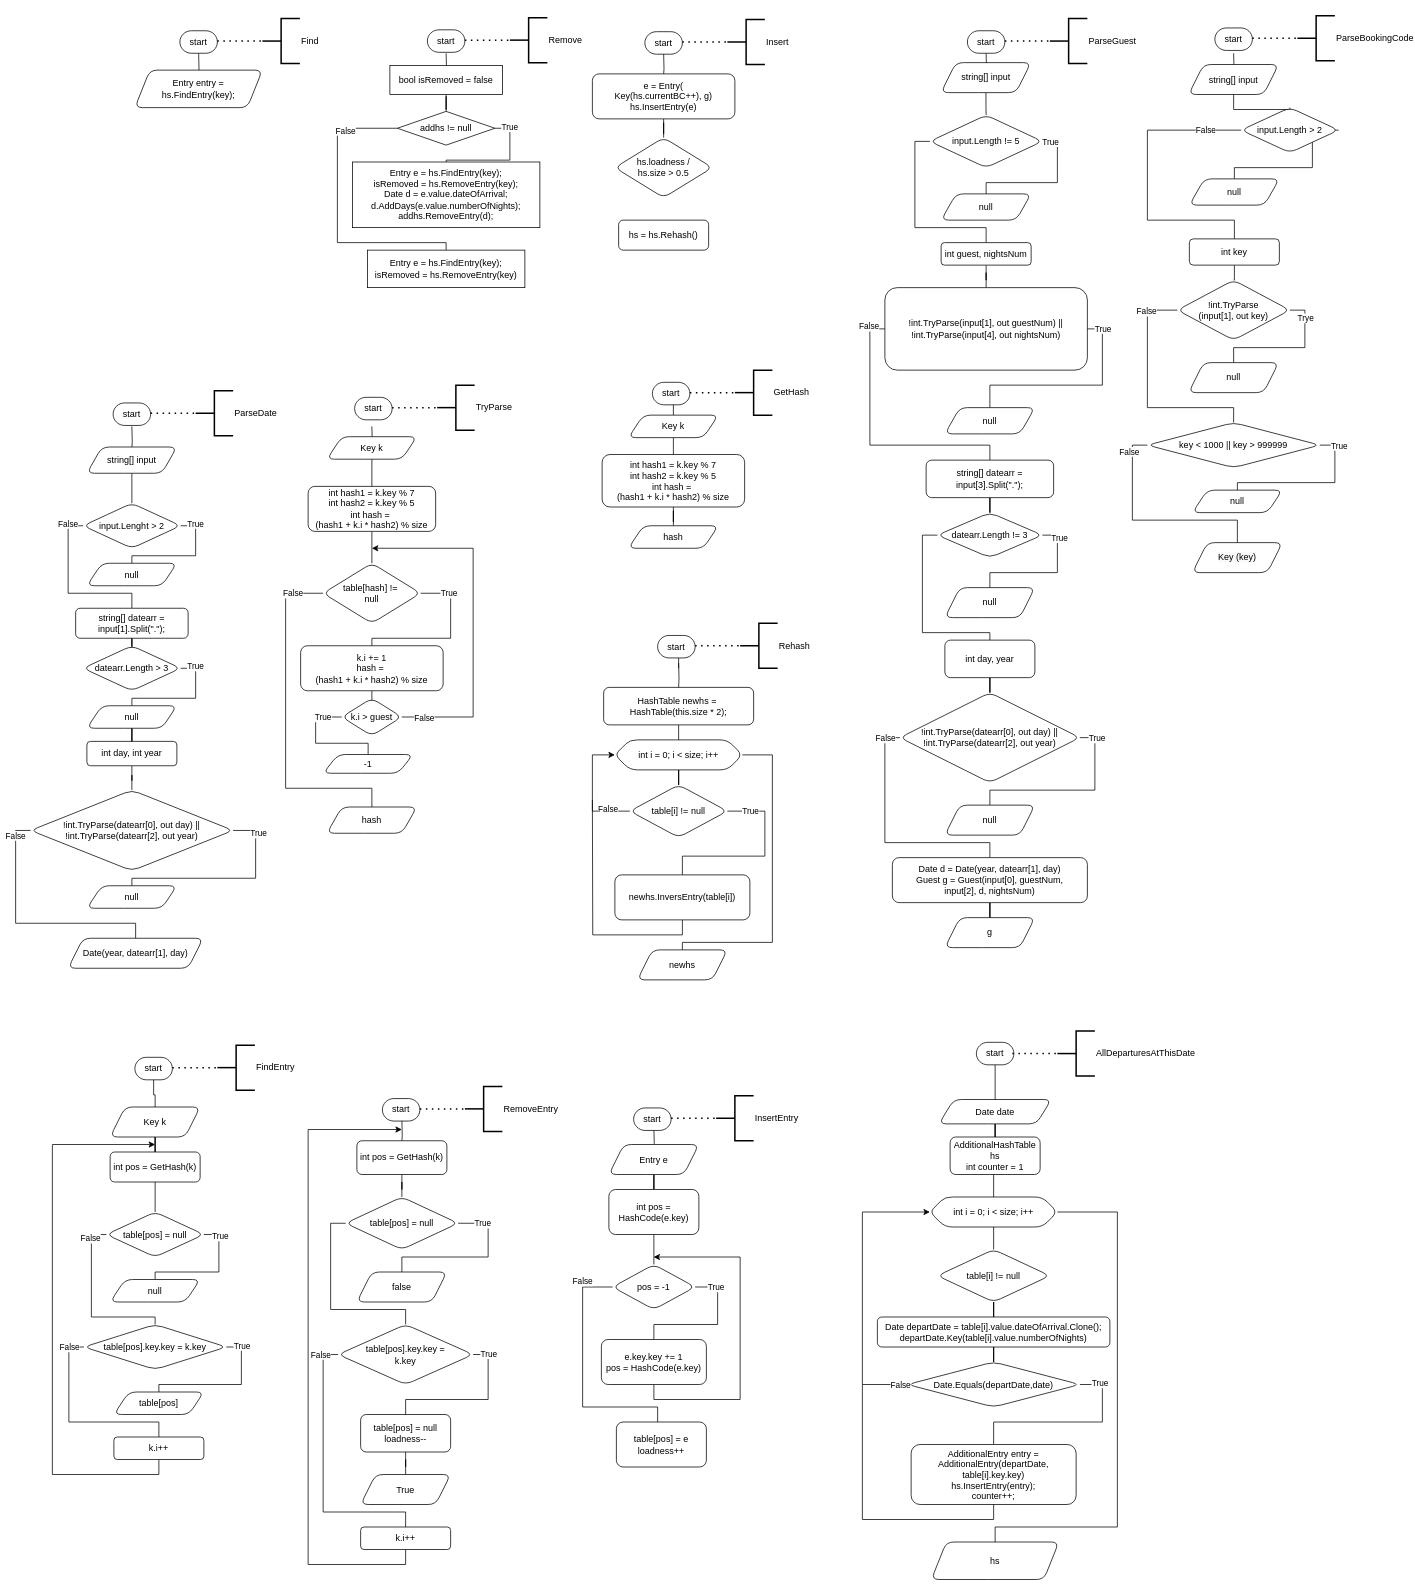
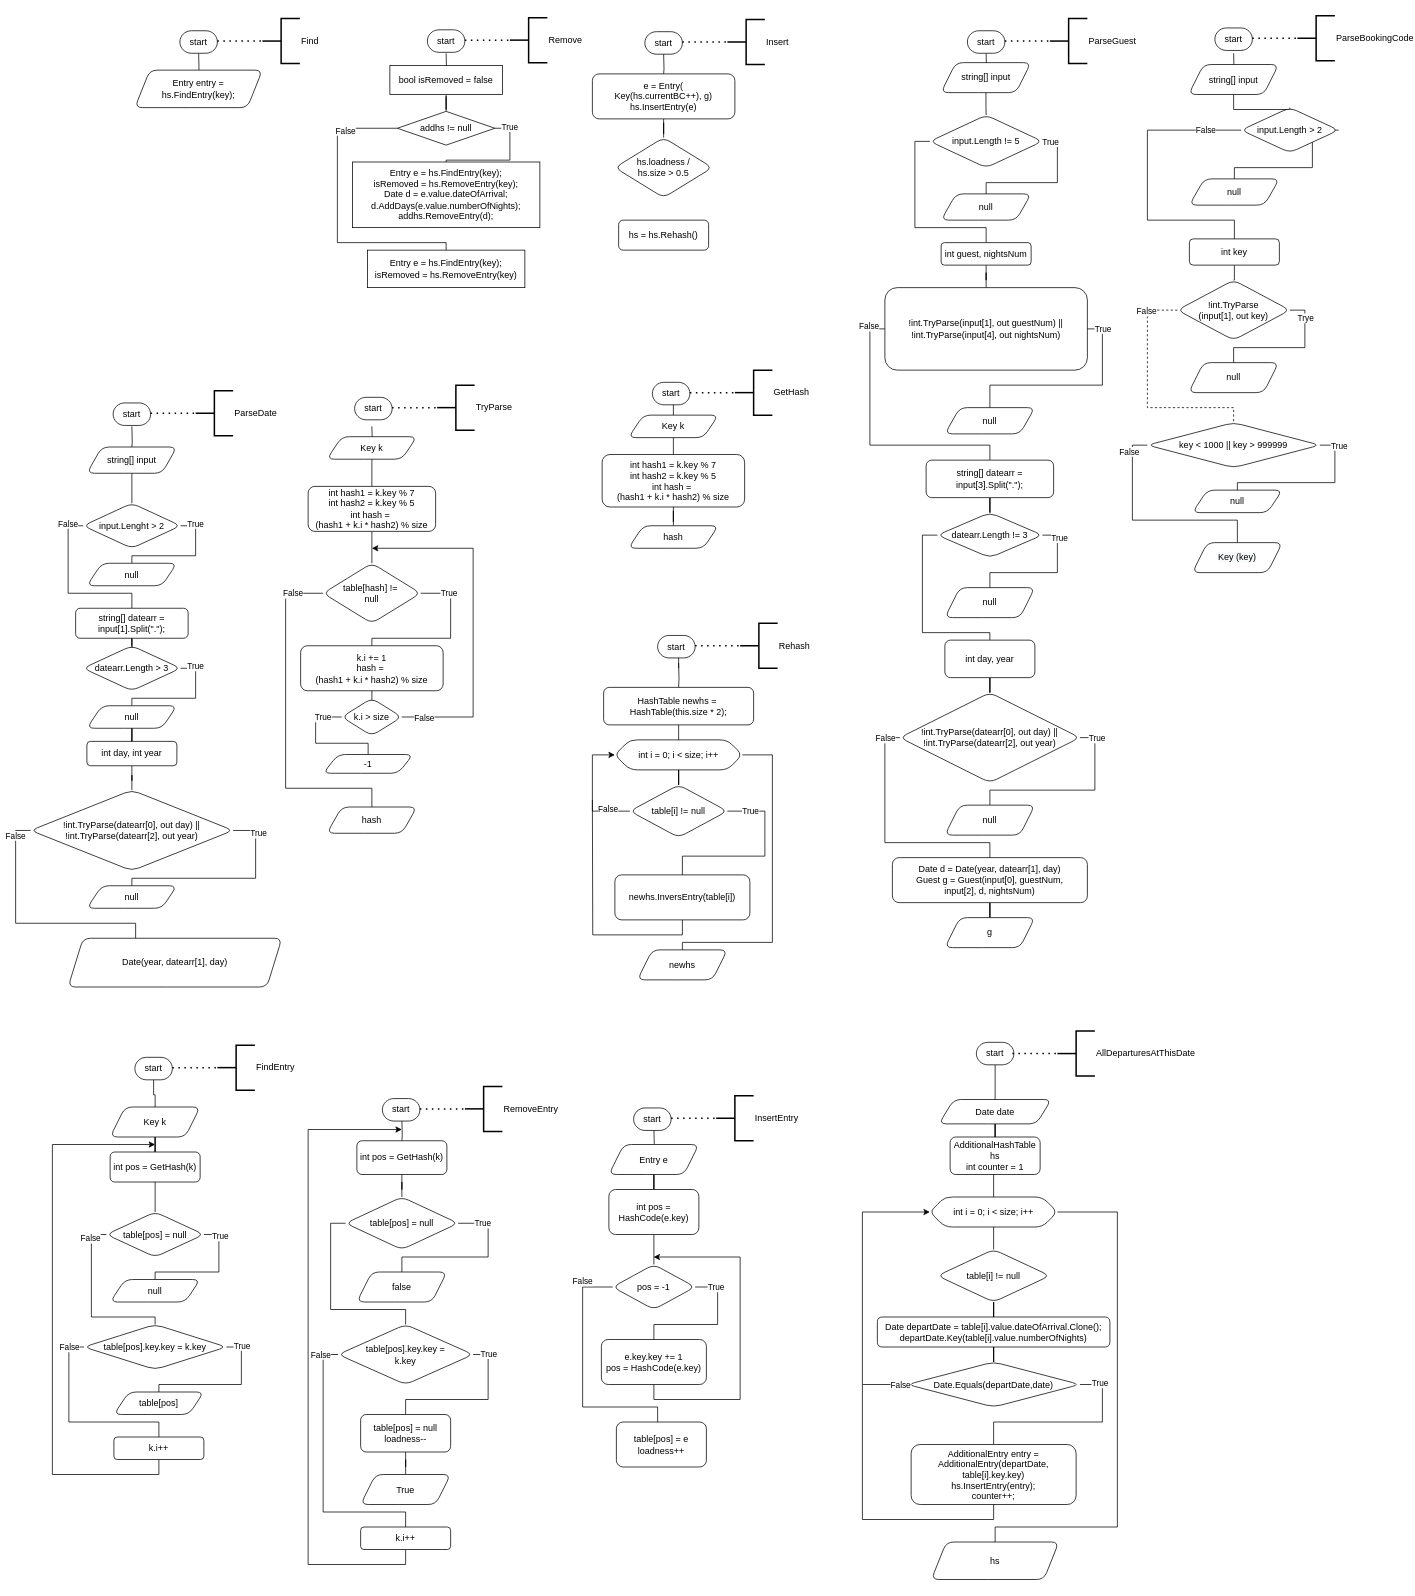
edge "!int.TryParse (input[1], out key)" -- "key < 1000 || key > 999999": style solid -> dashed
node "k.i > guest": label "k.i > guest" -> "k.i > size"
node "Date(year, datearr[1], day)": size 135x30 -> 214x49
